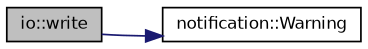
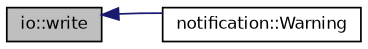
edge "io::write" -> "notification::Warning": reversed
